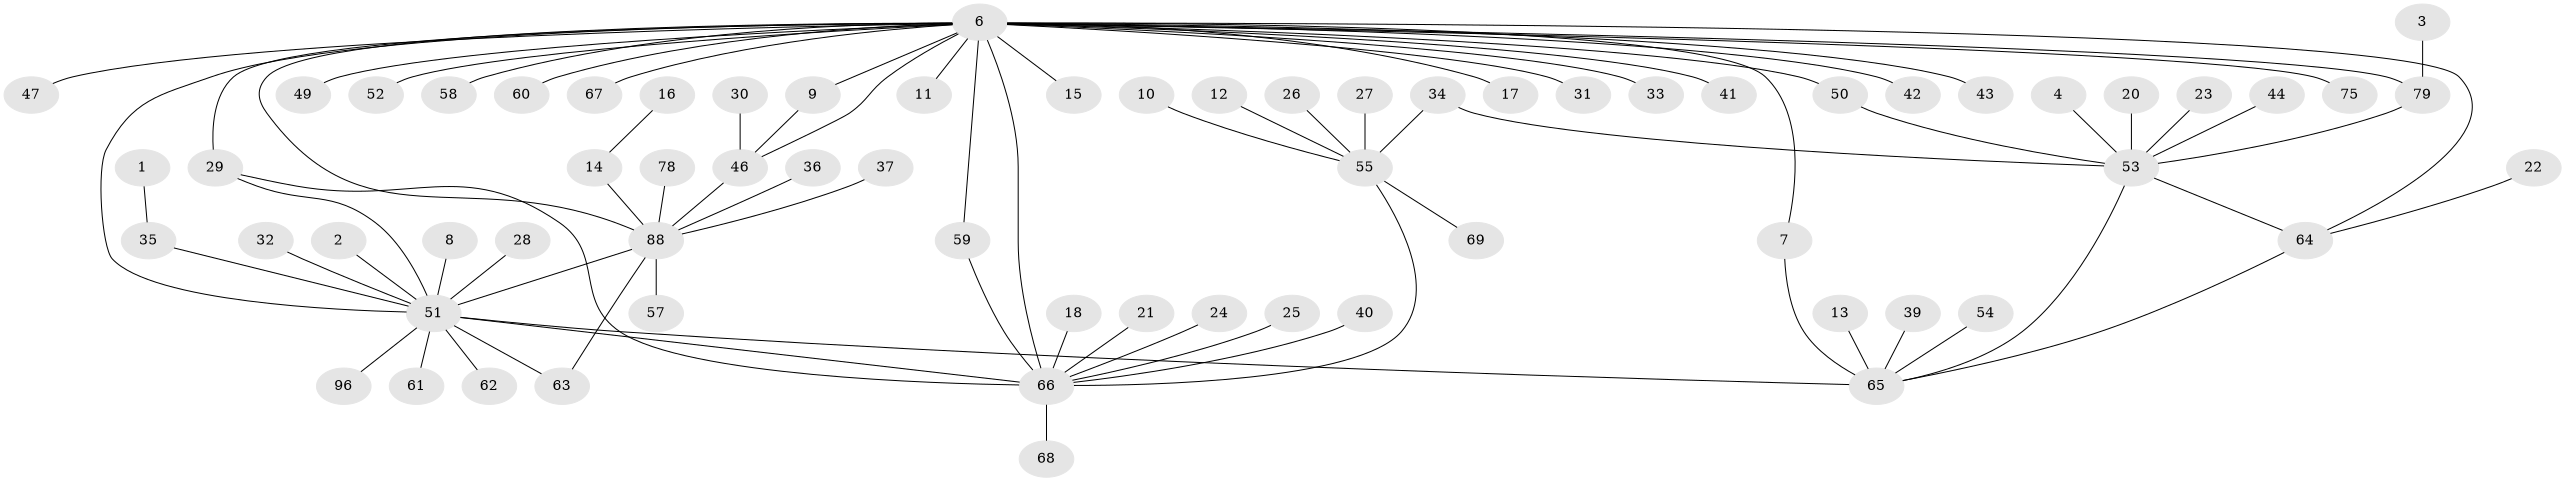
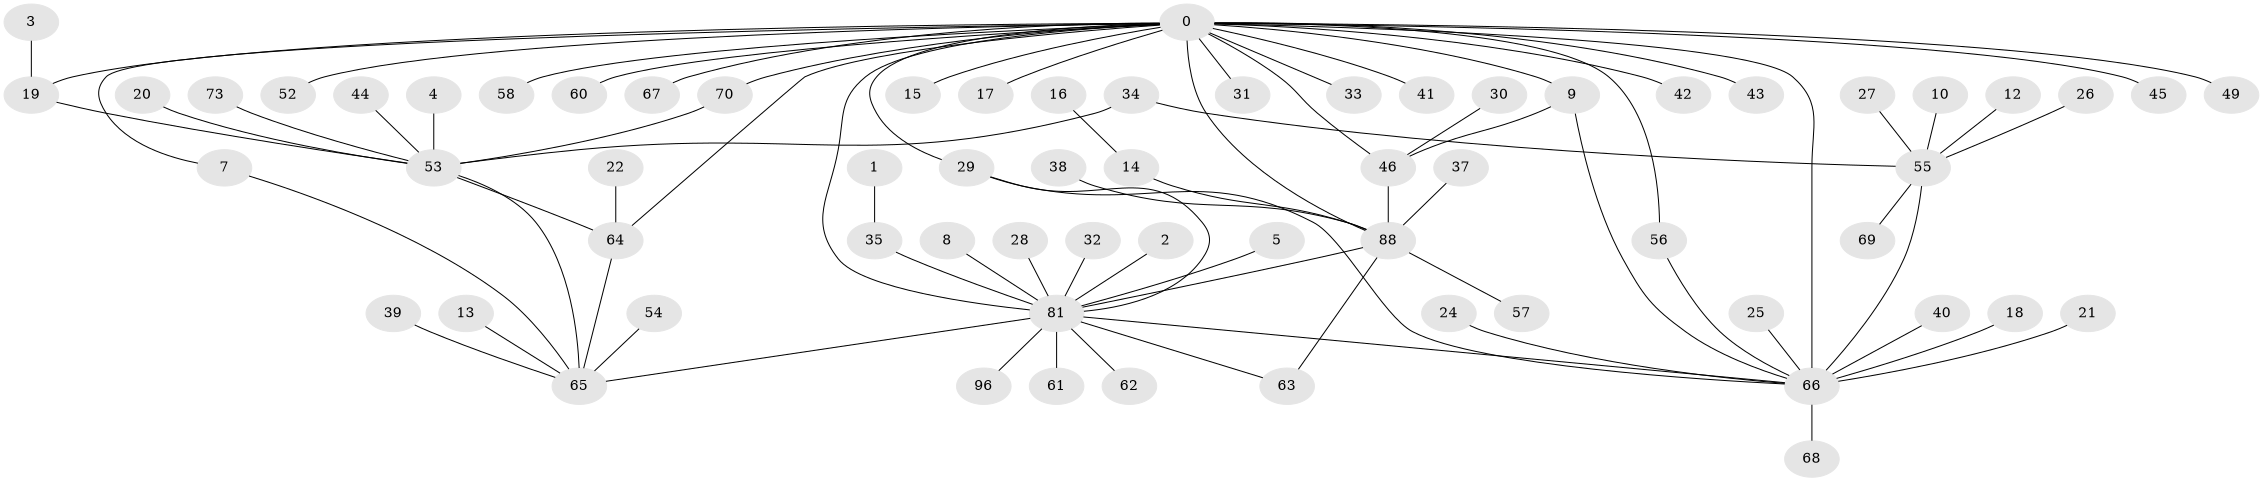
node "6": label "6" -> "0"
node "47": removed
node "11": removed
node "50": label "50" -> "70"
node "23": label "23" -> "73"
node "75": label "75" -> "45"
node "79": label "79" -> "19"
node "78": label "78" -> "38"
node "36": removed
node "59": label "59" -> "56"
node "5": added
edge "9" -- "66": added
node "51": label "51" -> "81"
